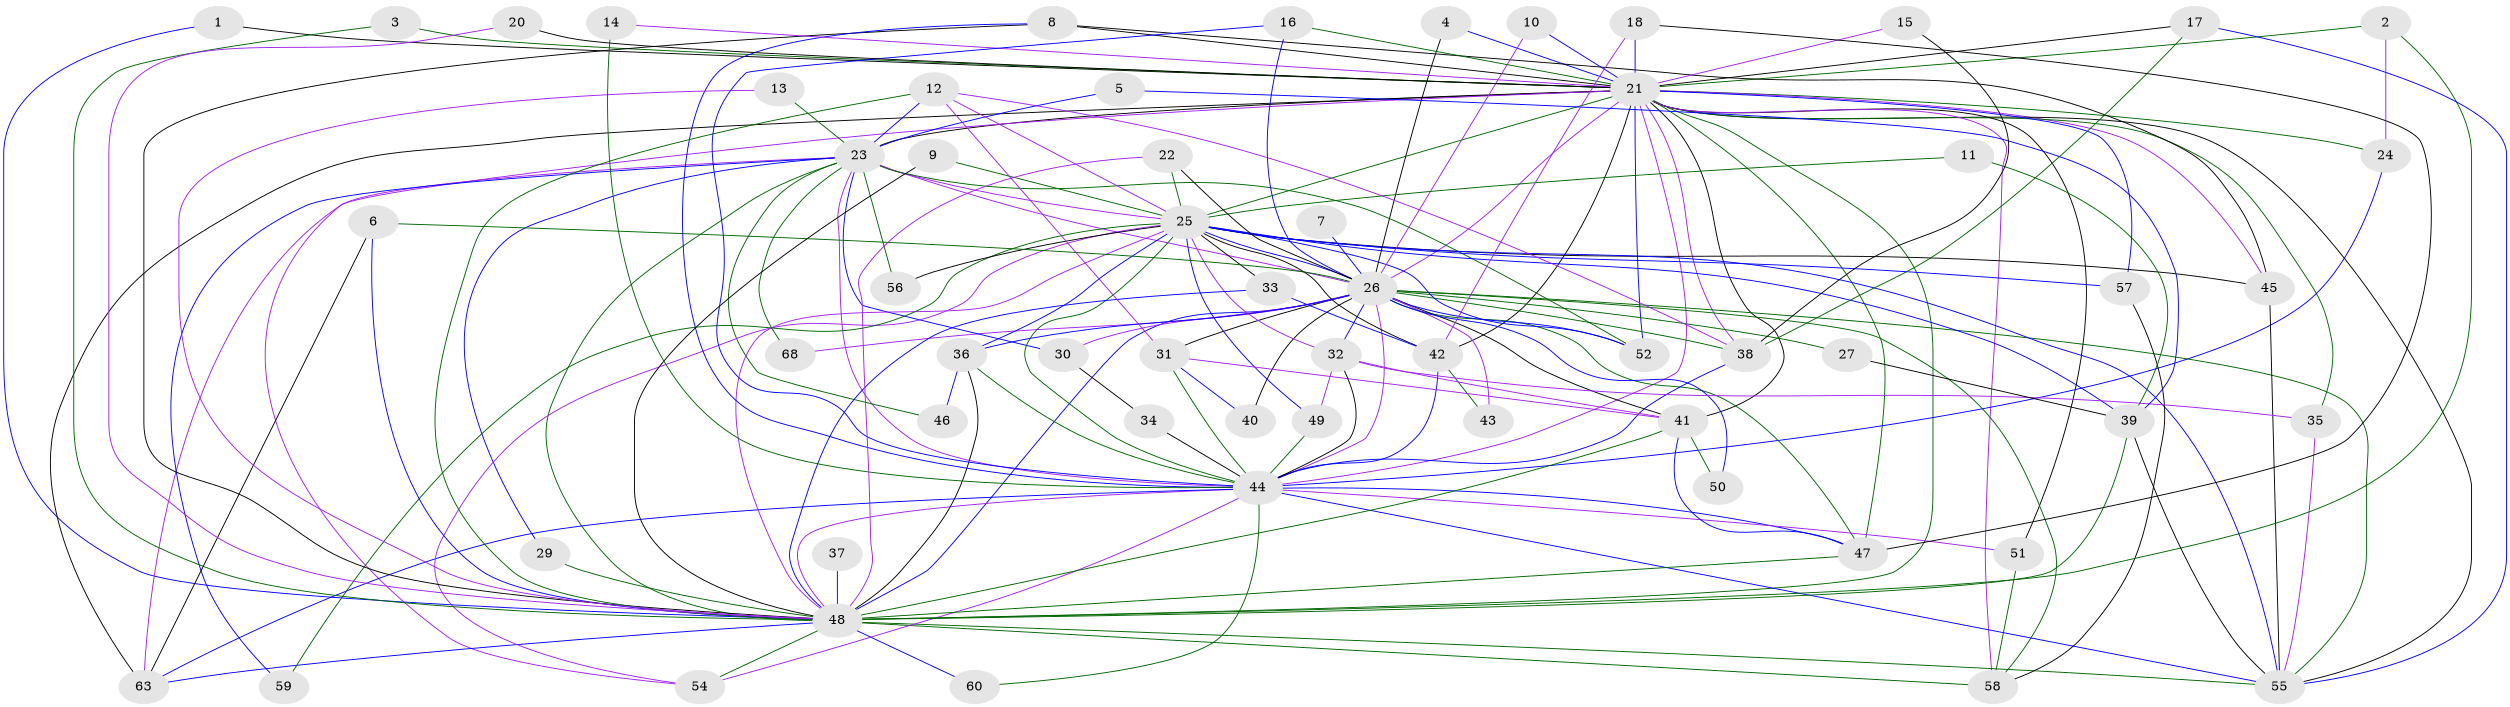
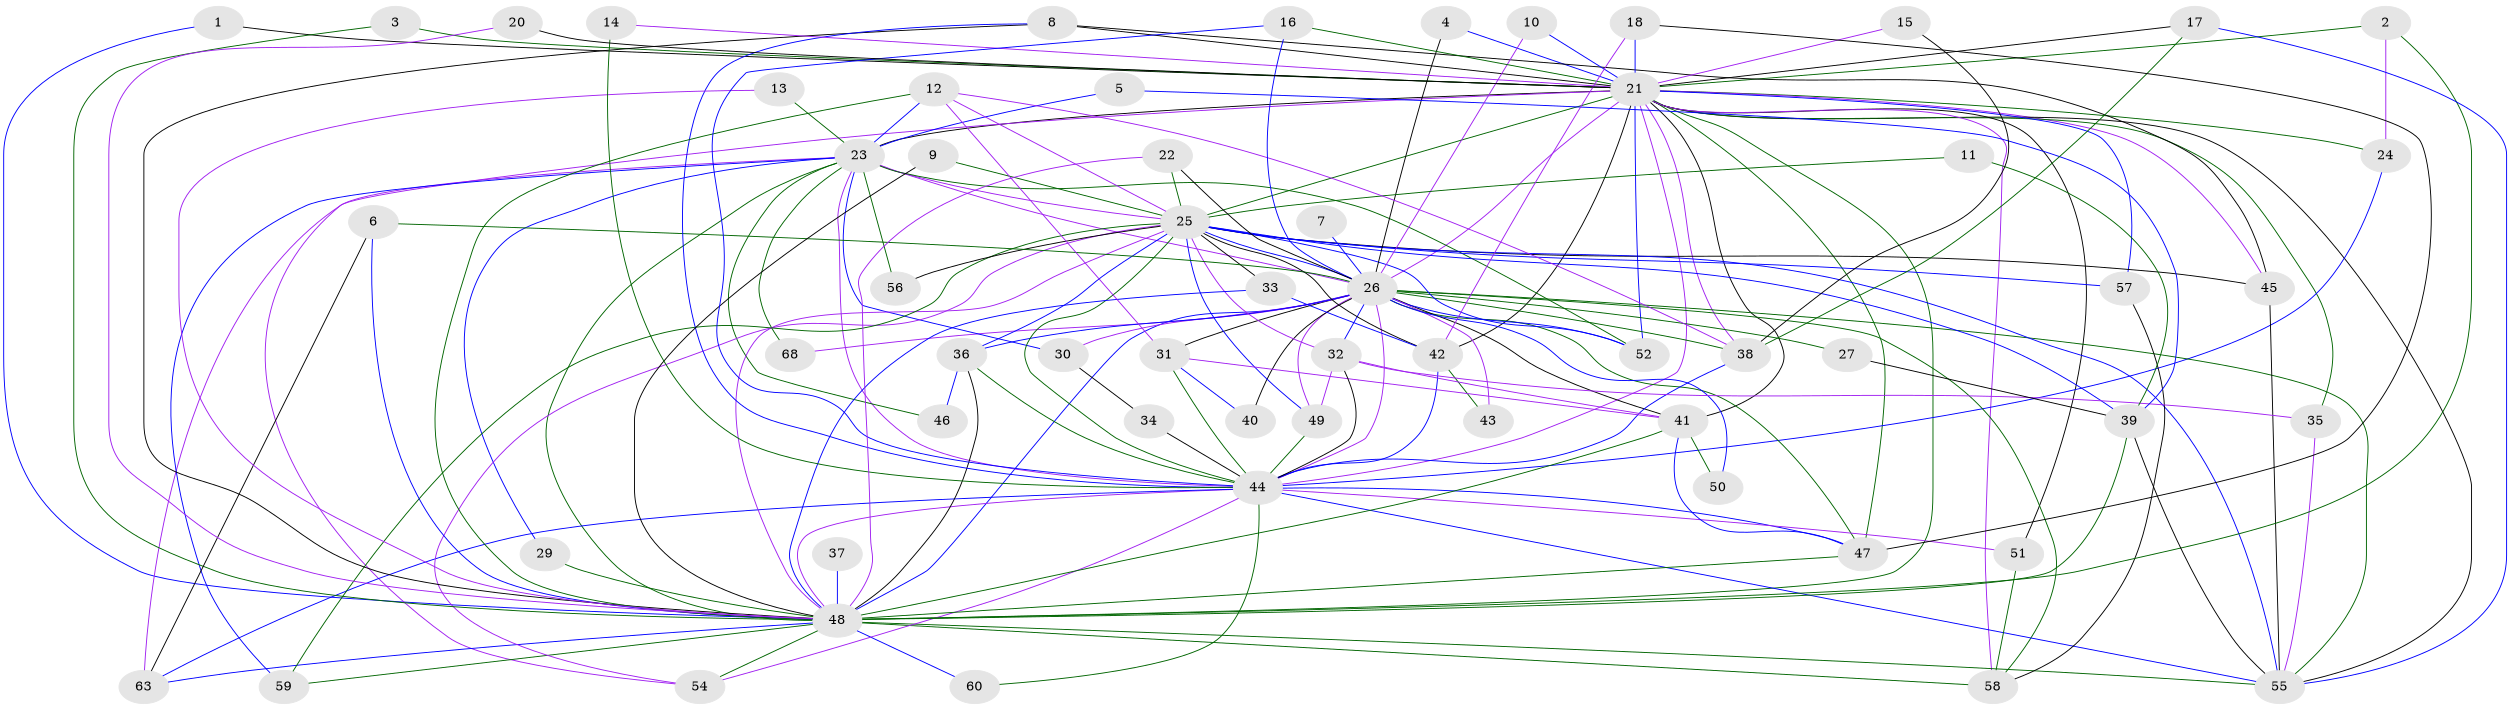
edge "21" -- "63": removed
edge "26" -- "49": added
edge "48" -- "59": added
